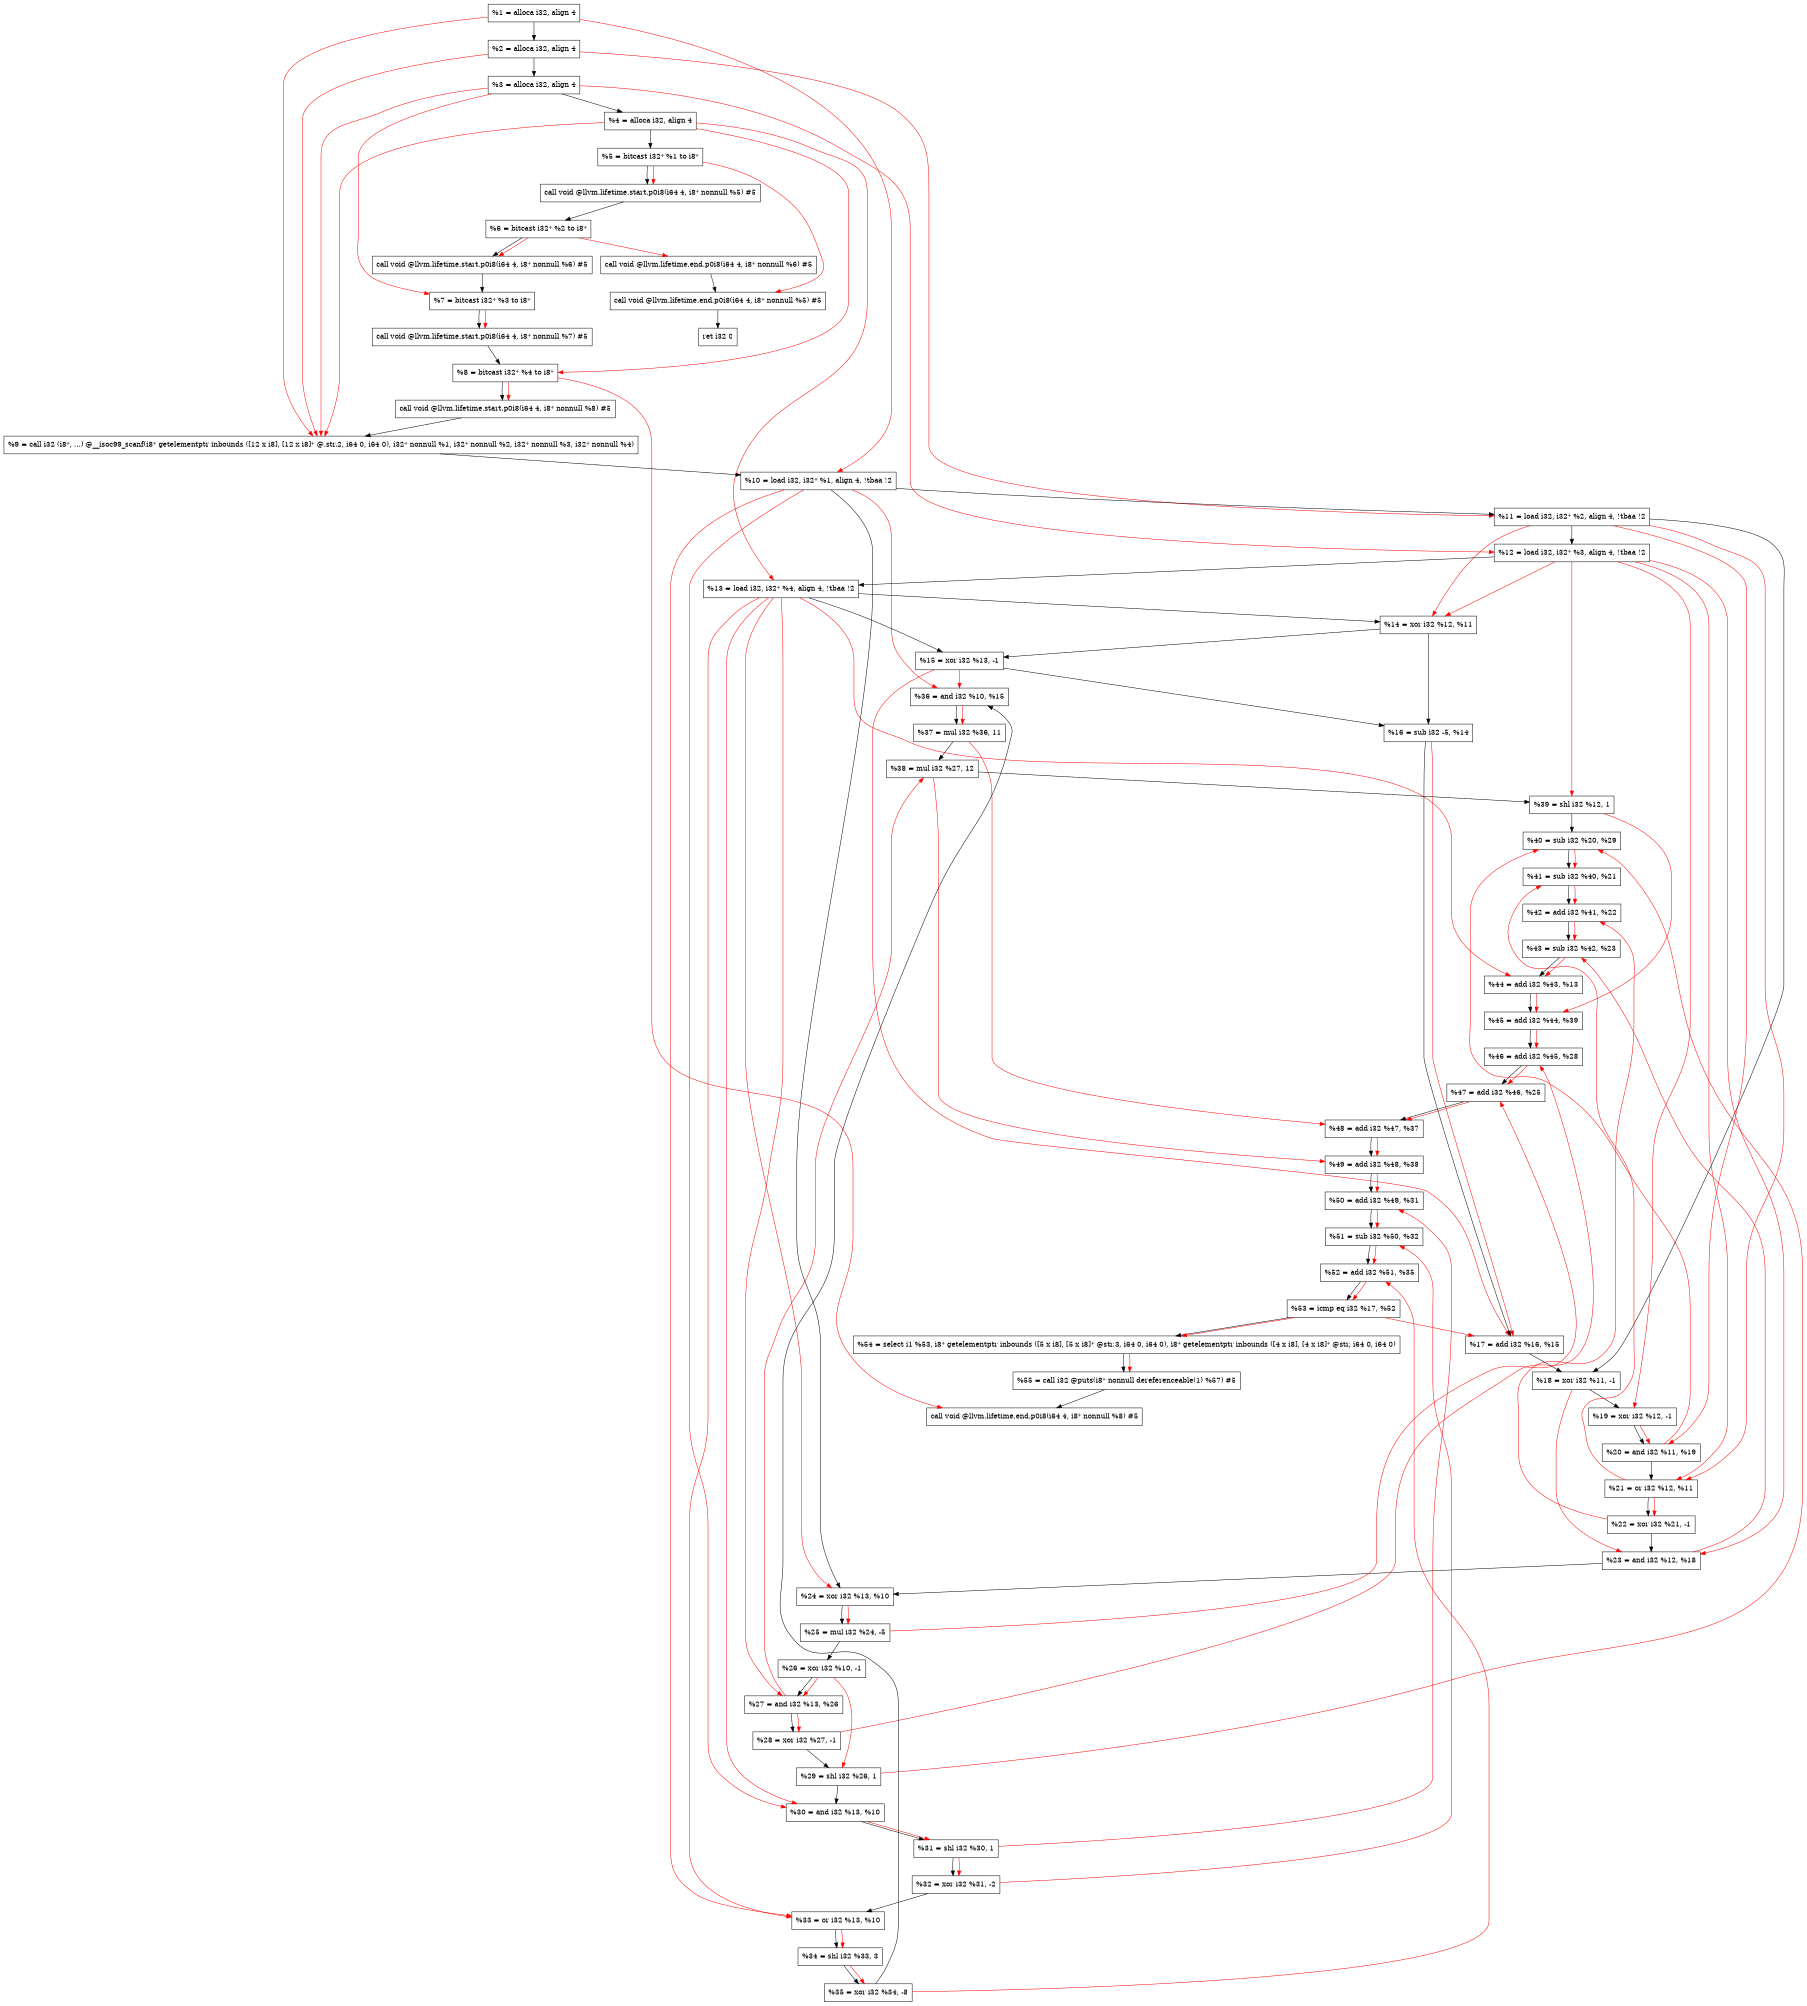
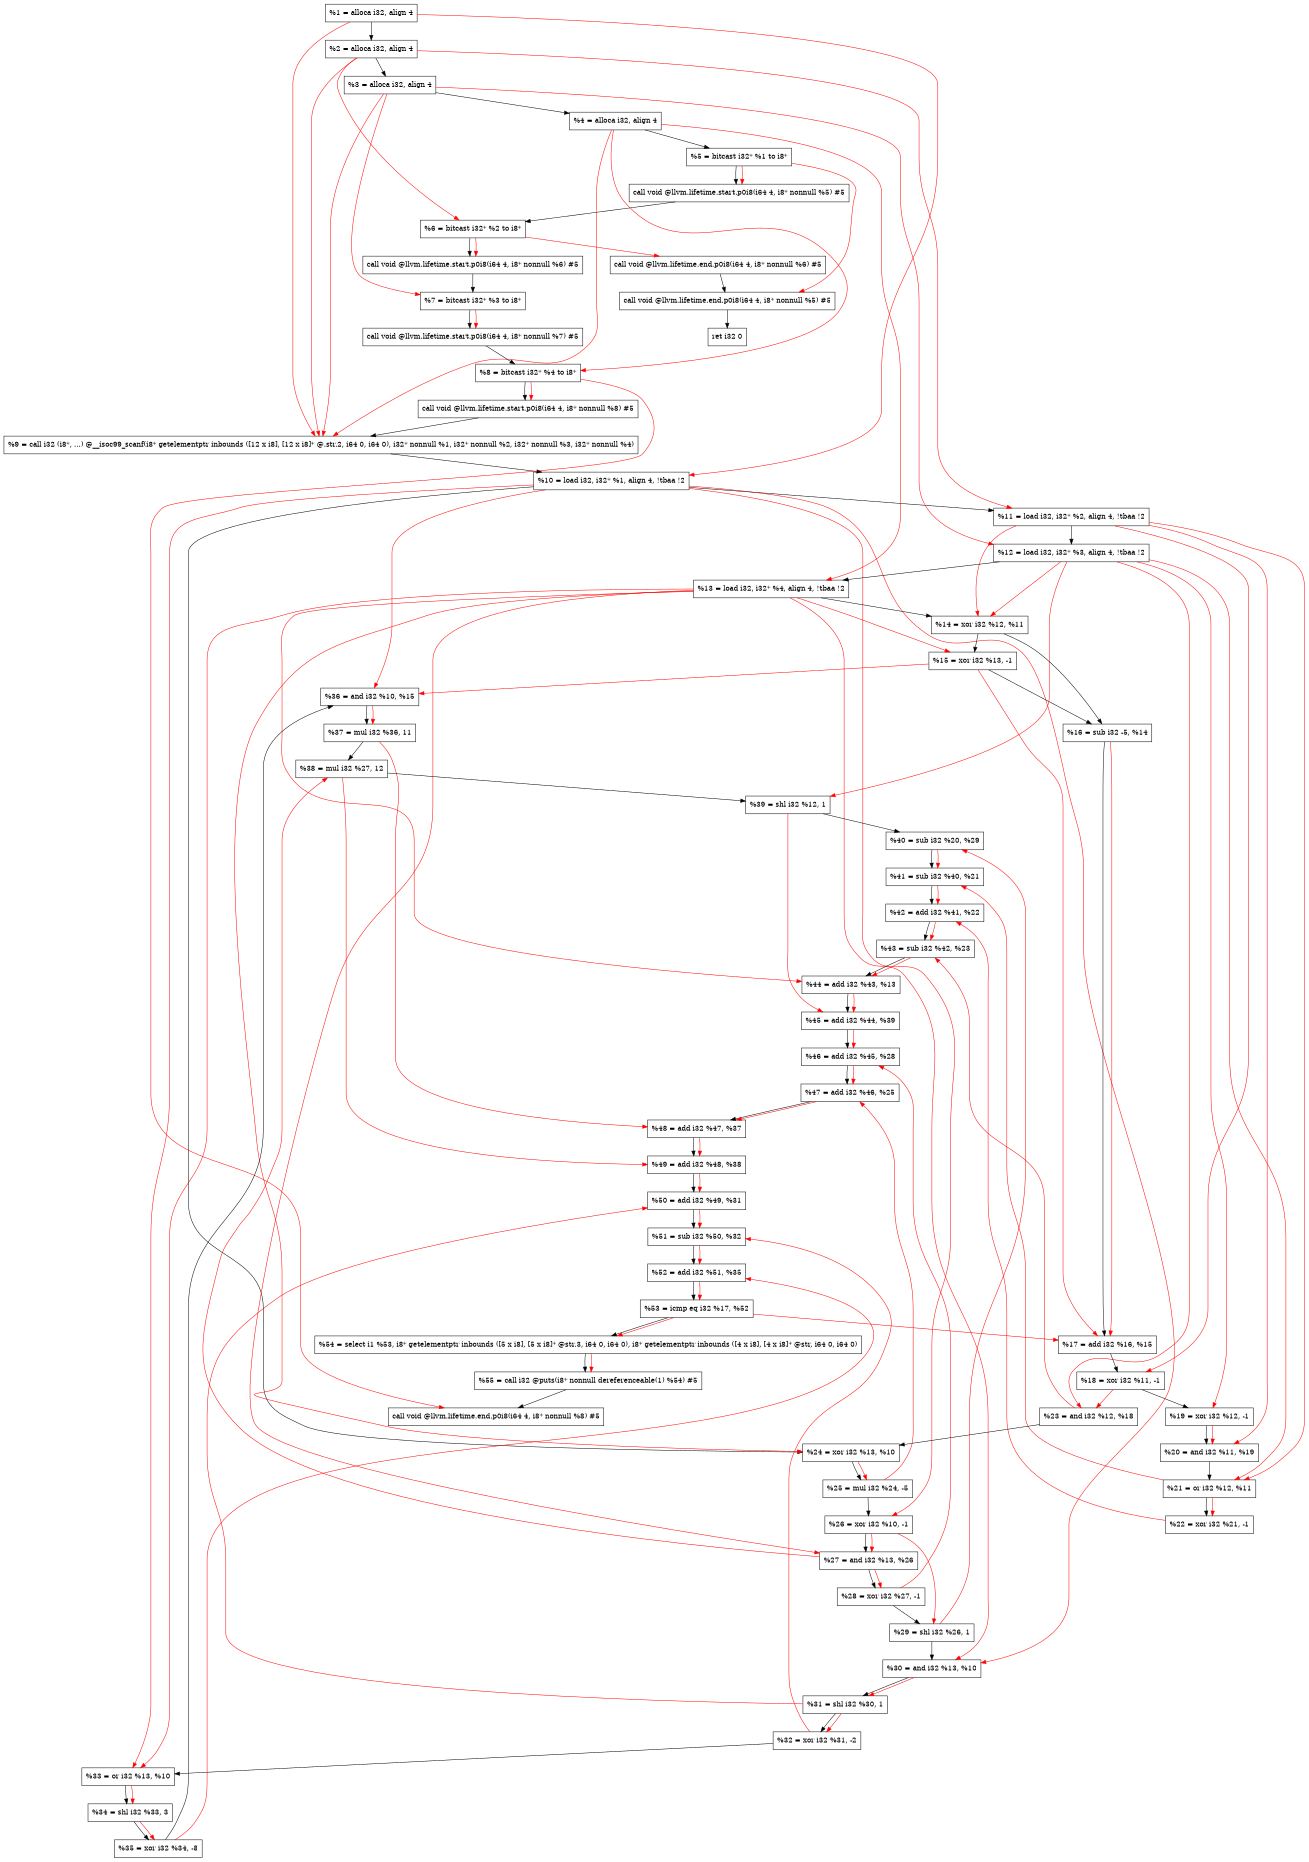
edge "%2 = alloca i32, align 4" -> "%6 = bitcast i32* %2 to i8*": added
edge "%13 = load i32, i32* %4, align 4, !tbaa !2" -> "%15 = xor i32 %13, -1": color black -> red
edge "%11 = load i32, i32* %2, align 4, !tbaa !2" -> "%18 = xor i32 %11, -1": color black -> red
edge "%10 = load i32, i32* %1, align 4, !tbaa !2" -> "%26 = xor i32 %10, -1": added
edge "%20 = and i32 %11, %19" -> "%40 = sub i32 %20, %29": removed
node "%55 = call i32 @puts(i8* nonnull dereferenceable(1) %57) #5": label "%55 = call i32 @puts(i8* nonnull dereferenceable(1) %57) #5" -> "%55 = call i32 @puts(i8* nonnull dereferenceable(1) %54) #5"
edge "%22 = xor i32 %21, -1" -> "%23 = and i32 %12, %18": removed
